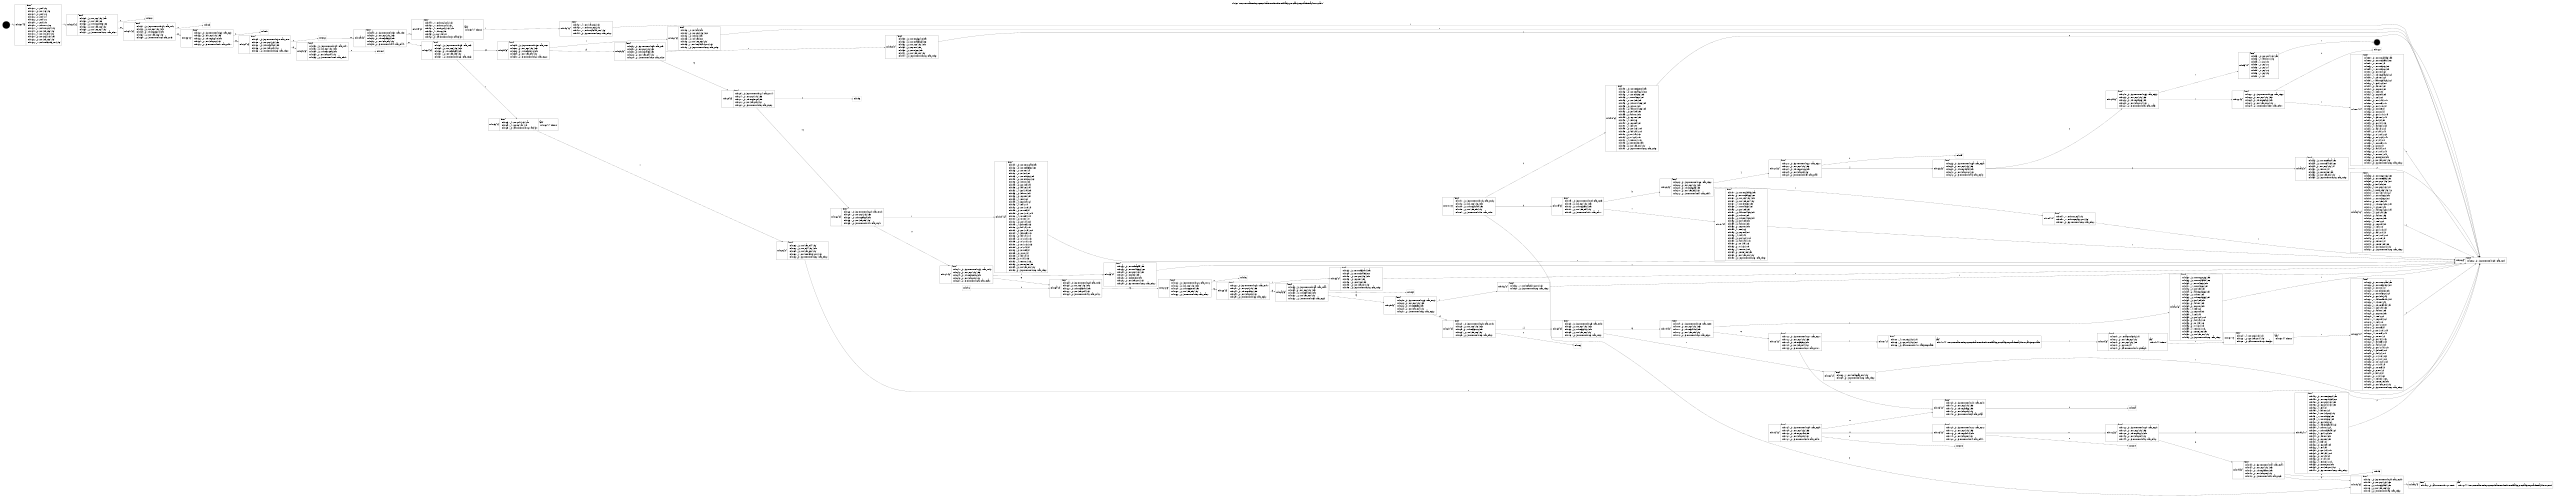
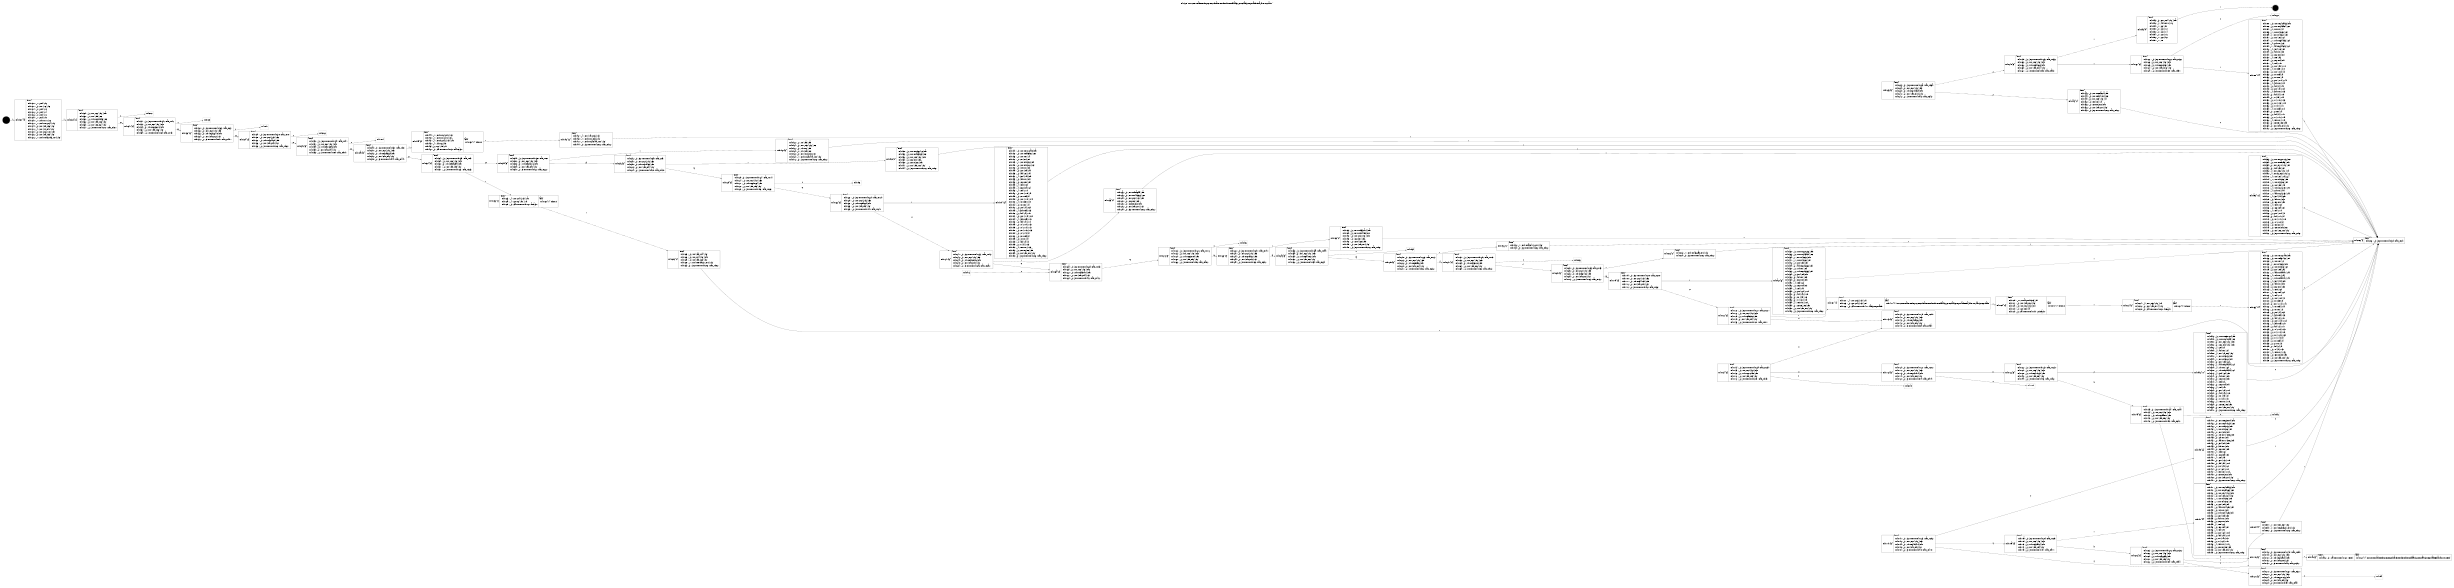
edge "0x40208c" -> "0x4015ab [25]": now "0x401592 [25]" -> "0x4015ab [25]"
edge "0x40181c [25]" -> "0x401835 [25]": removed, label "4"
node "0x401e5a": removed
